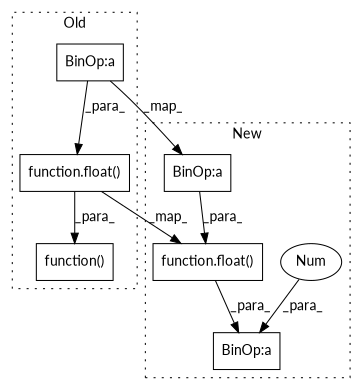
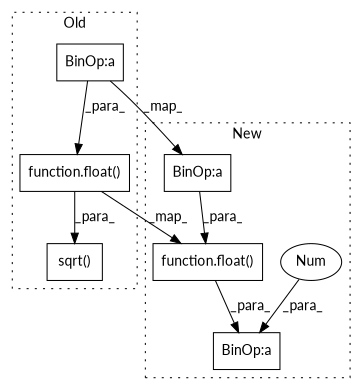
node "function()": label "function()" -> "sqrt()"
